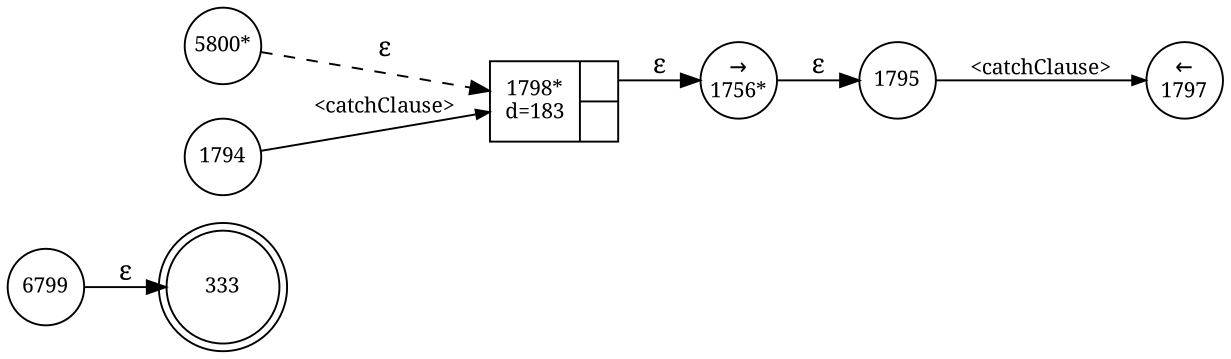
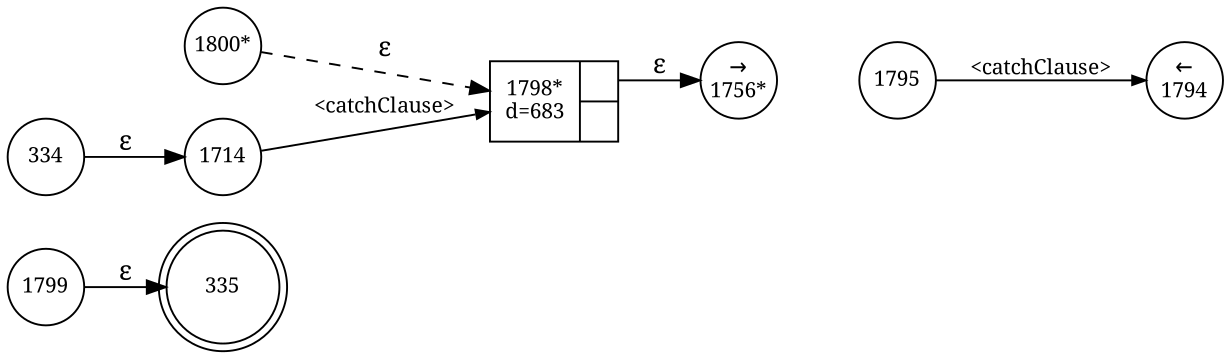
node "5800*": label "5800*" -> "1800*"
edge "→ 1756*" -> "1795": removed, label "ε"
node "← 1797": label "← 1797" -> "← 1794"
node "1798*": text "d=183" -> "d=683"
node "334": added
node "1794": label "1794" -> "1714"
node "6799": label "6799" -> "1799"
node "333": label "333" -> "335"
